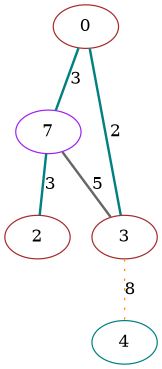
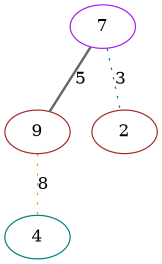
node "0": removed
edge "7" -- "2": style bold -> dotted
node "3": label "3" -> "9"
